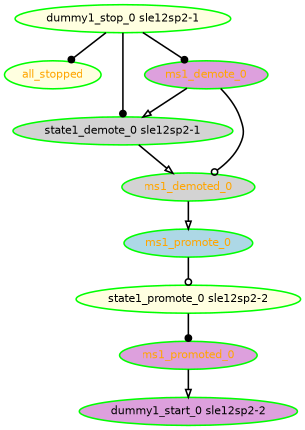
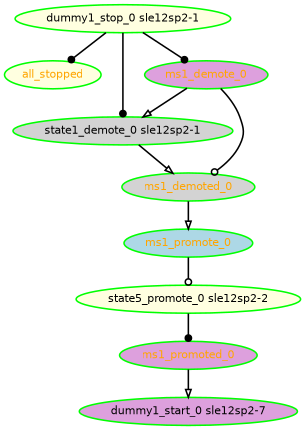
node "state1_promote_0 sle12sp2-2": label "state1_promote_0 sle12sp2-2" -> "state5_promote_0 sle12sp2-2"
node "dummy1_start_0 sle12sp2-2": label "dummy1_start_0 sle12sp2-2" -> "dummy1_start_0 sle12sp2-7"
